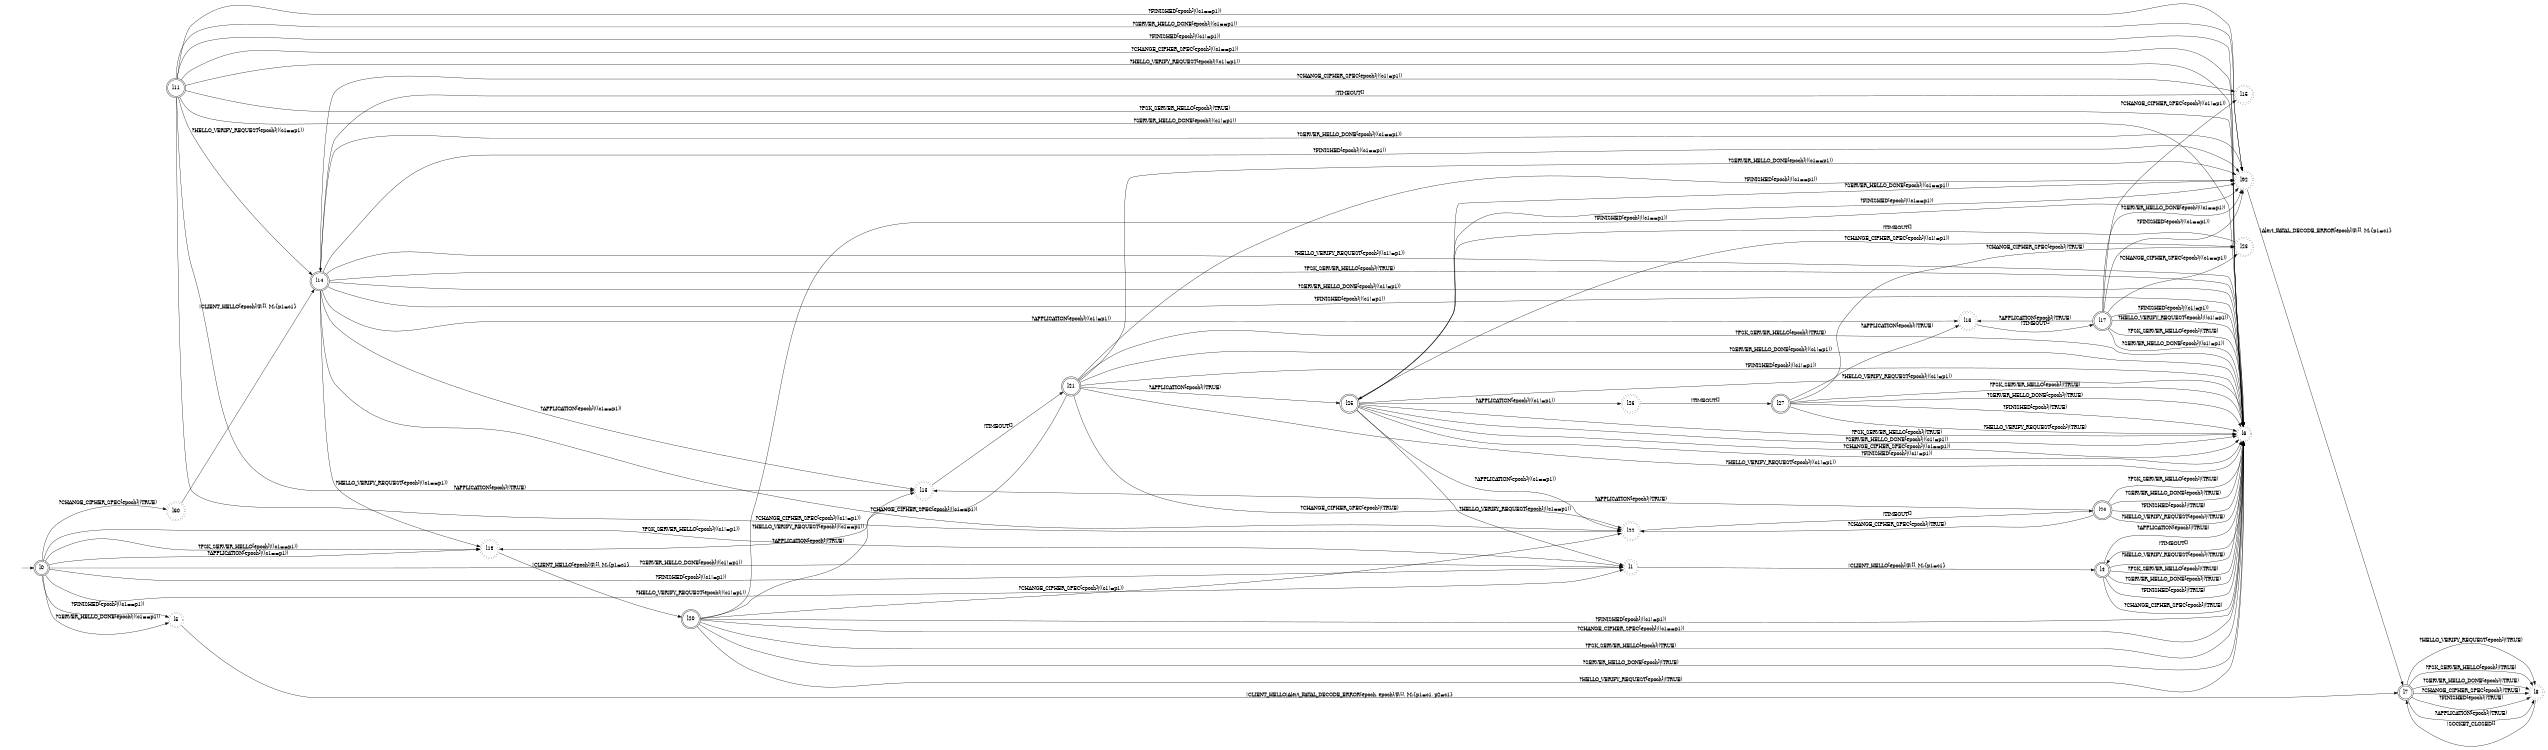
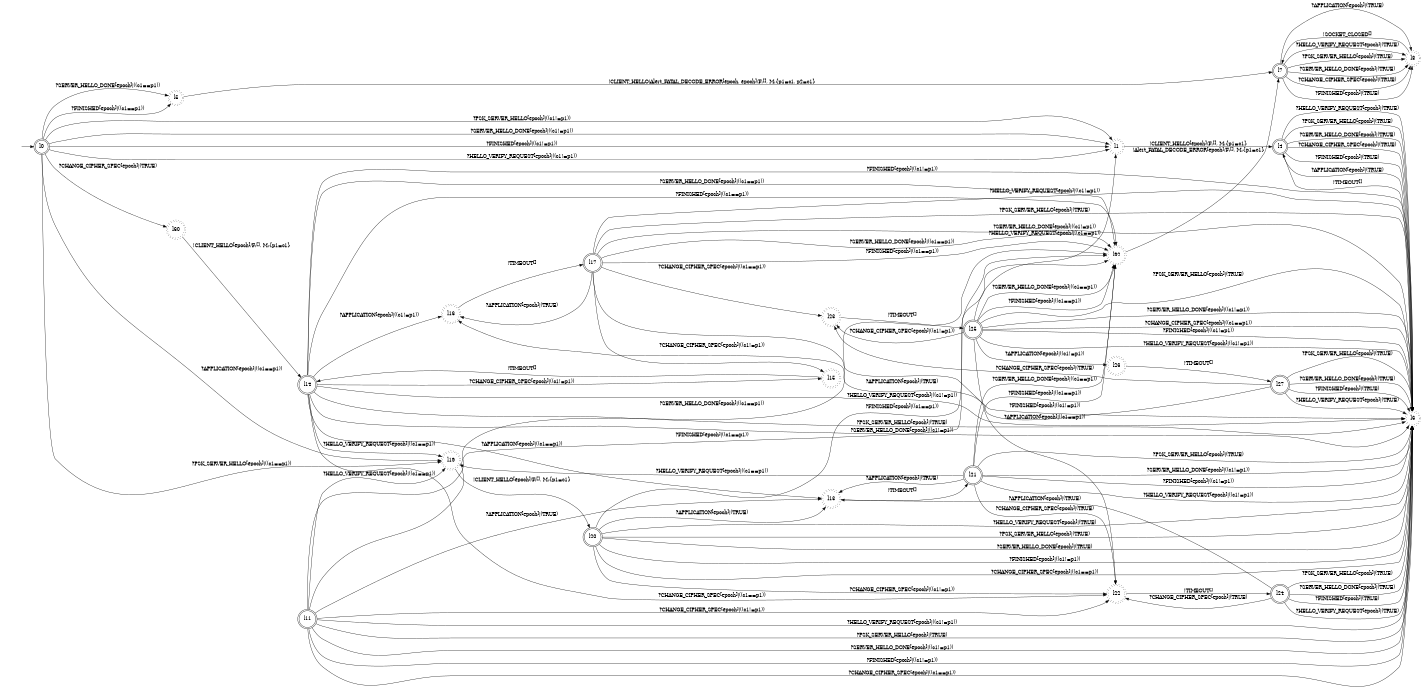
edge "l11" -> "l14": now "l11" -> "l19"
edge "l21" -> "l25": now "l21" -> "l13"
